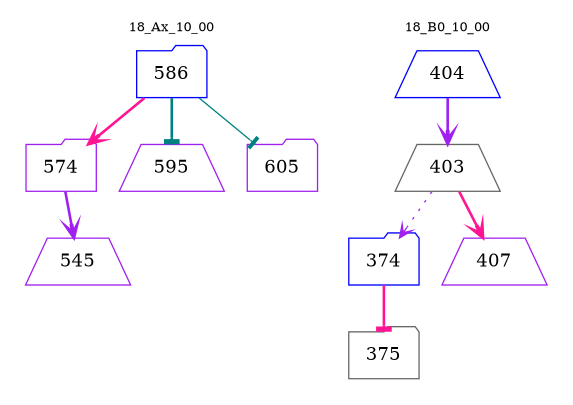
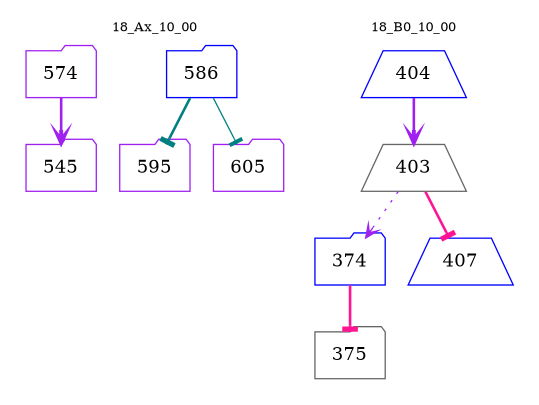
edge "586" -> "574": removed
node "595": shape trapezium -> folder
edge "403" -> "407": arrowhead vee -> tee
node "545": shape trapezium -> folder
node "407": color purple -> blue
